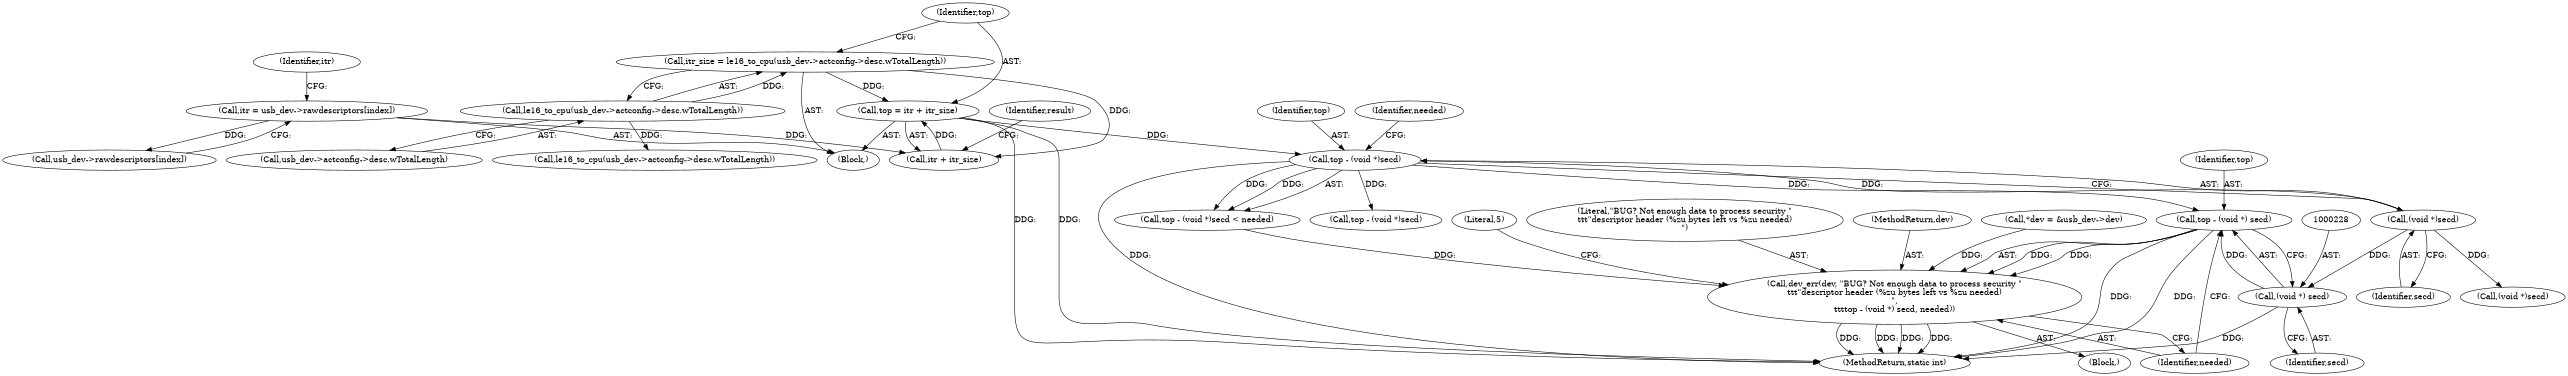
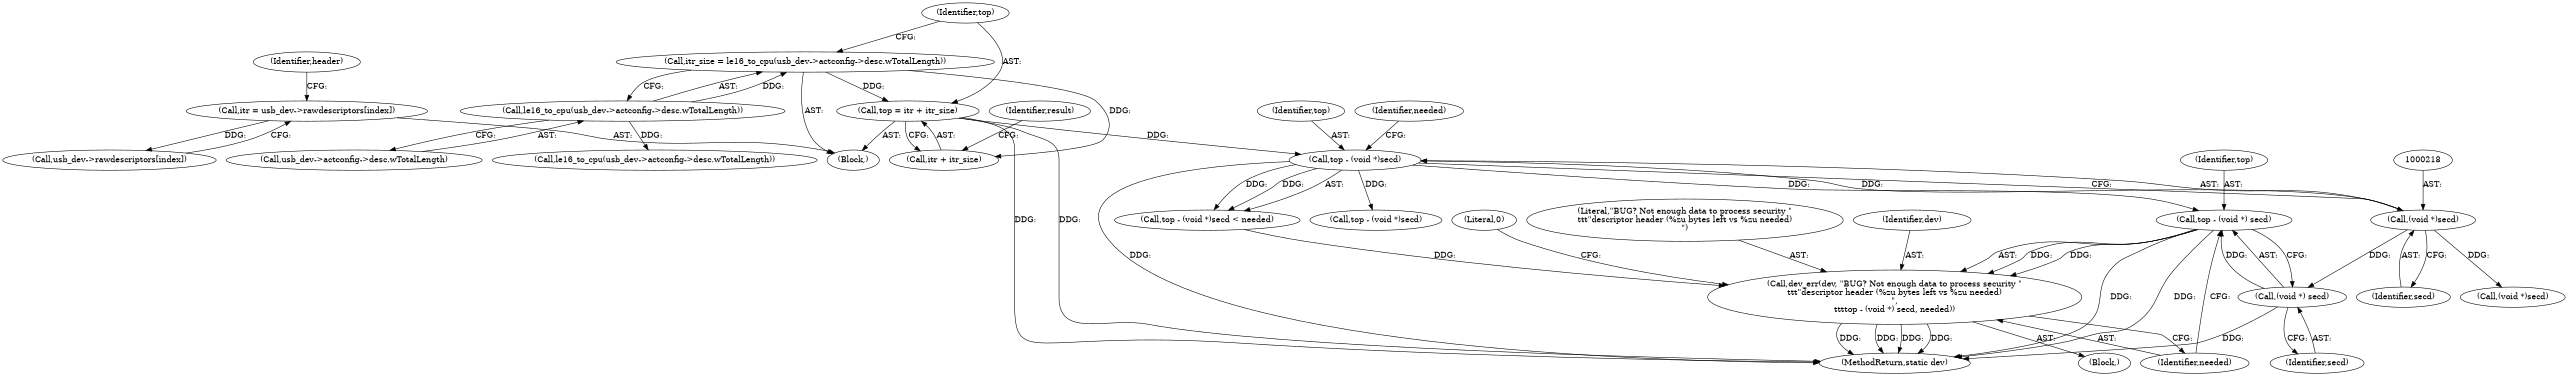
node "(Identifier,itr)": label "(Identifier,itr)" -> "(Identifier,header)"
edge "(Call,itr = usb_dev->rawdescriptors[index])" -> "(Call,itr + itr_size)": removed, label "DDG:"
edge "(Call,top = itr + itr_size)" -> "(Call,itr + itr_size)": label "AST: " -> "CFG: "
edge "(Call,itr + itr_size)" -> "(Call,top = itr + itr_size)": label "DDG: " -> "AST: "
node "1000218": added
node "(Literal,5)": label "(Literal,5)" -> "(Literal,0)"
node "(MethodReturn,dev)": label "(MethodReturn,dev)" -> "(Identifier,dev)"
node "(Call,*dev = &usb_dev->dev)": removed
node "1000228": removed
node "(MethodReturn,static int)": label "(MethodReturn,static int)" -> "(MethodReturn,static dev)"
